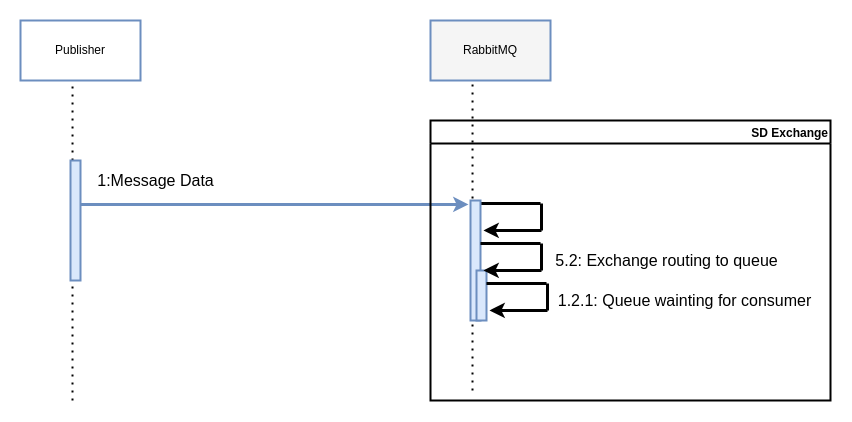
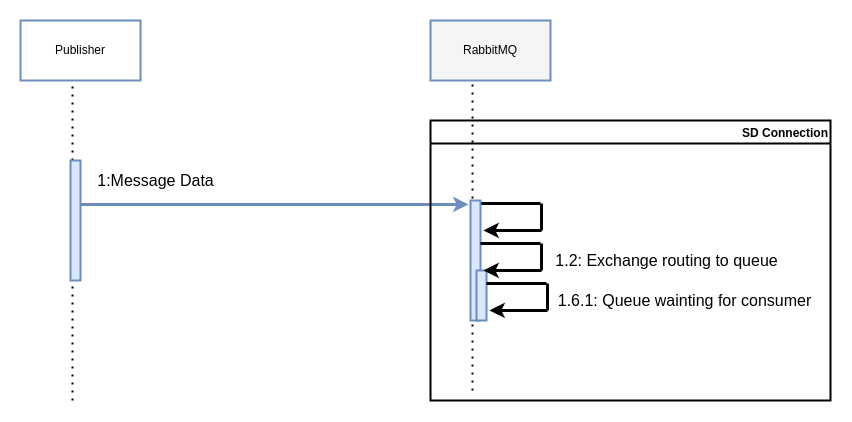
node "SD Exchange": label "SD Exchange" -> "SD Connection"
node "5.2: Exchange routing to queue": label "5.2: Exchange routing to queue" -> "1.2: Exchange routing to queue"
node "1.2.1: Queue wainting for consumer": label "1.2.1: Queue wainting for consumer" -> "1.6.1: Queue wainting for consumer"
